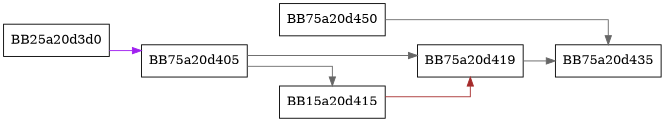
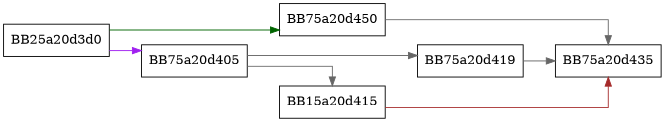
edge "BB25a20d3d0" -> "BB75a20d450": added
edge "BB15a20d415" -> "BB75a20d419": now "BB15a20d415" -> "BB75a20d435"
